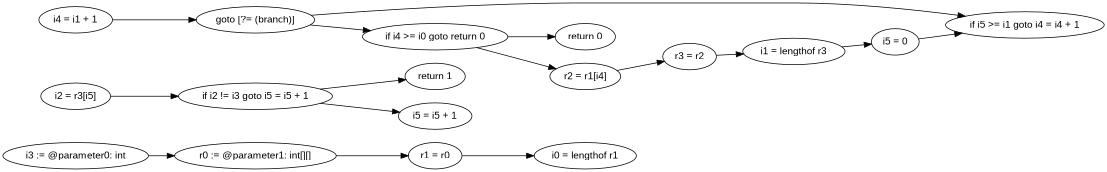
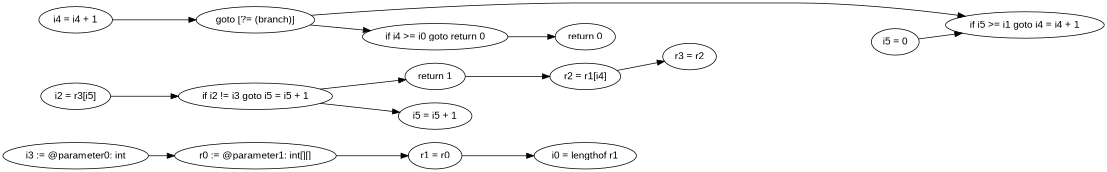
node "i4 = i1 + 1": label "i4 = i1 + 1" -> "i4 = i4 + 1"
node "i1 = lengthof r3": removed
edge "if i4 >= i0 goto return 0" -> "r2 = r1[i4]": now "return 1" -> "r2 = r1[i4]"
